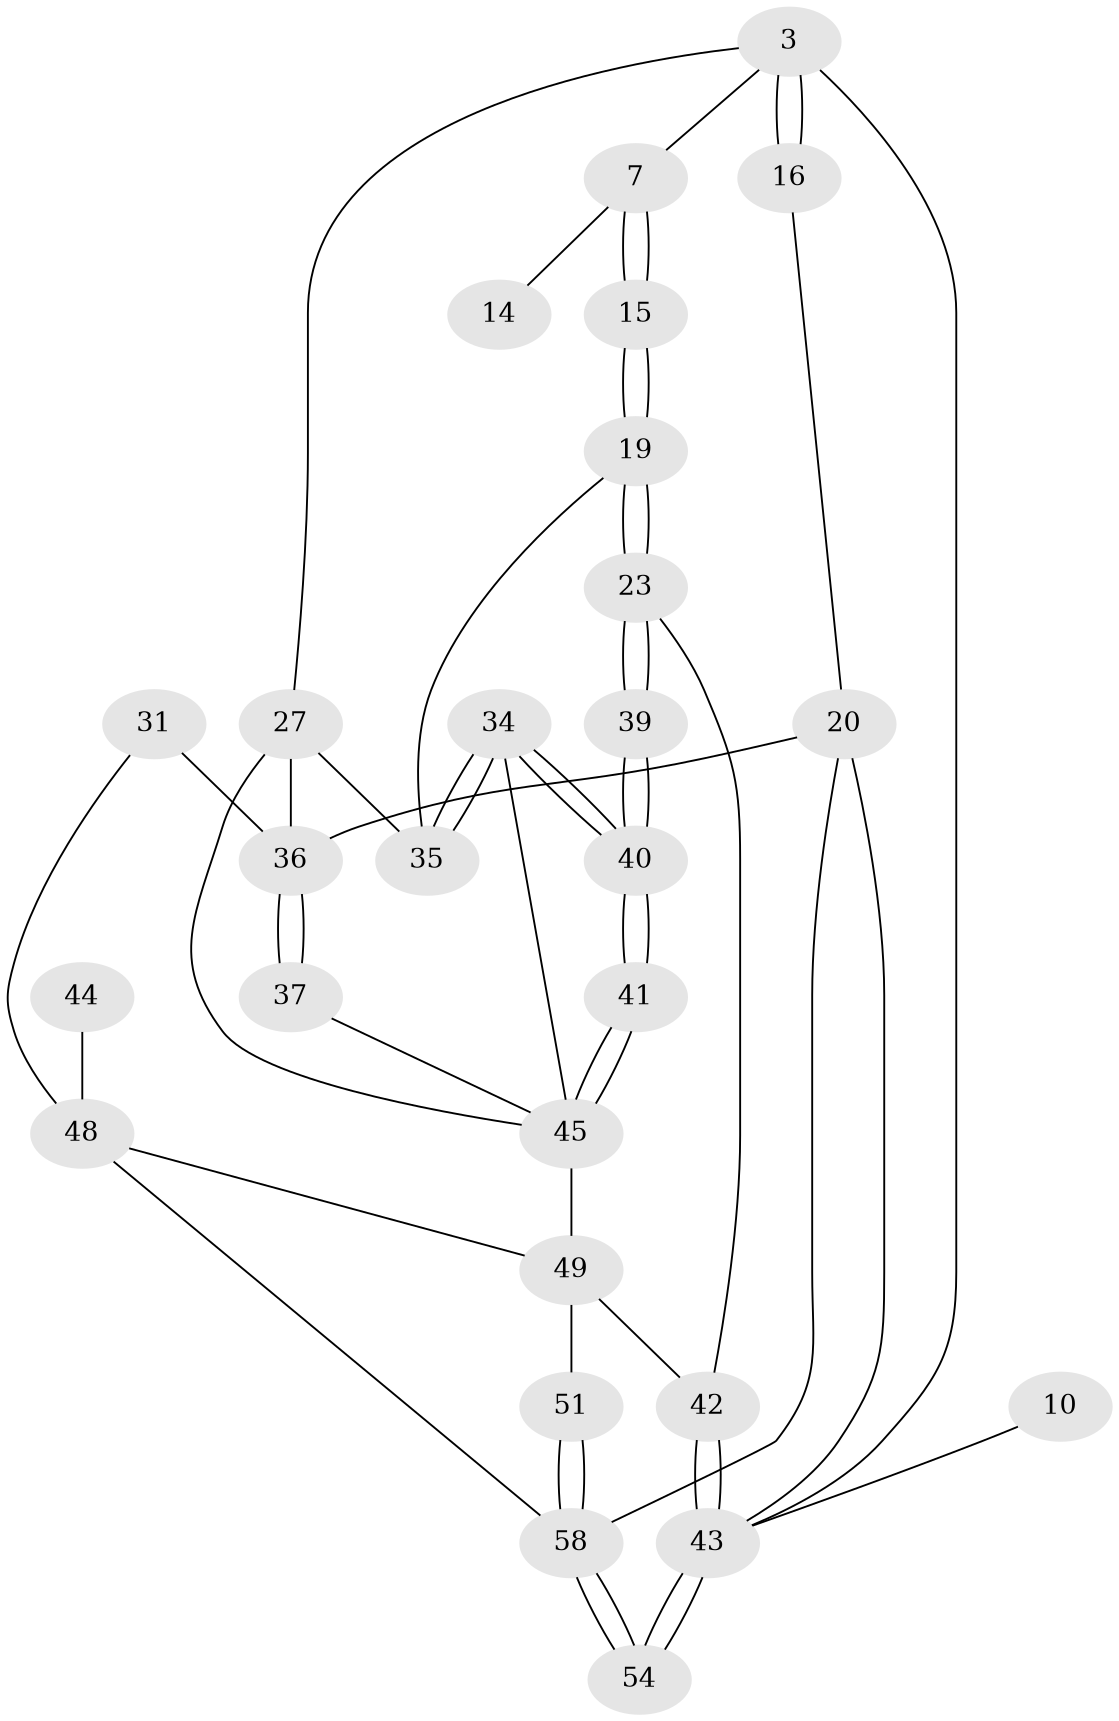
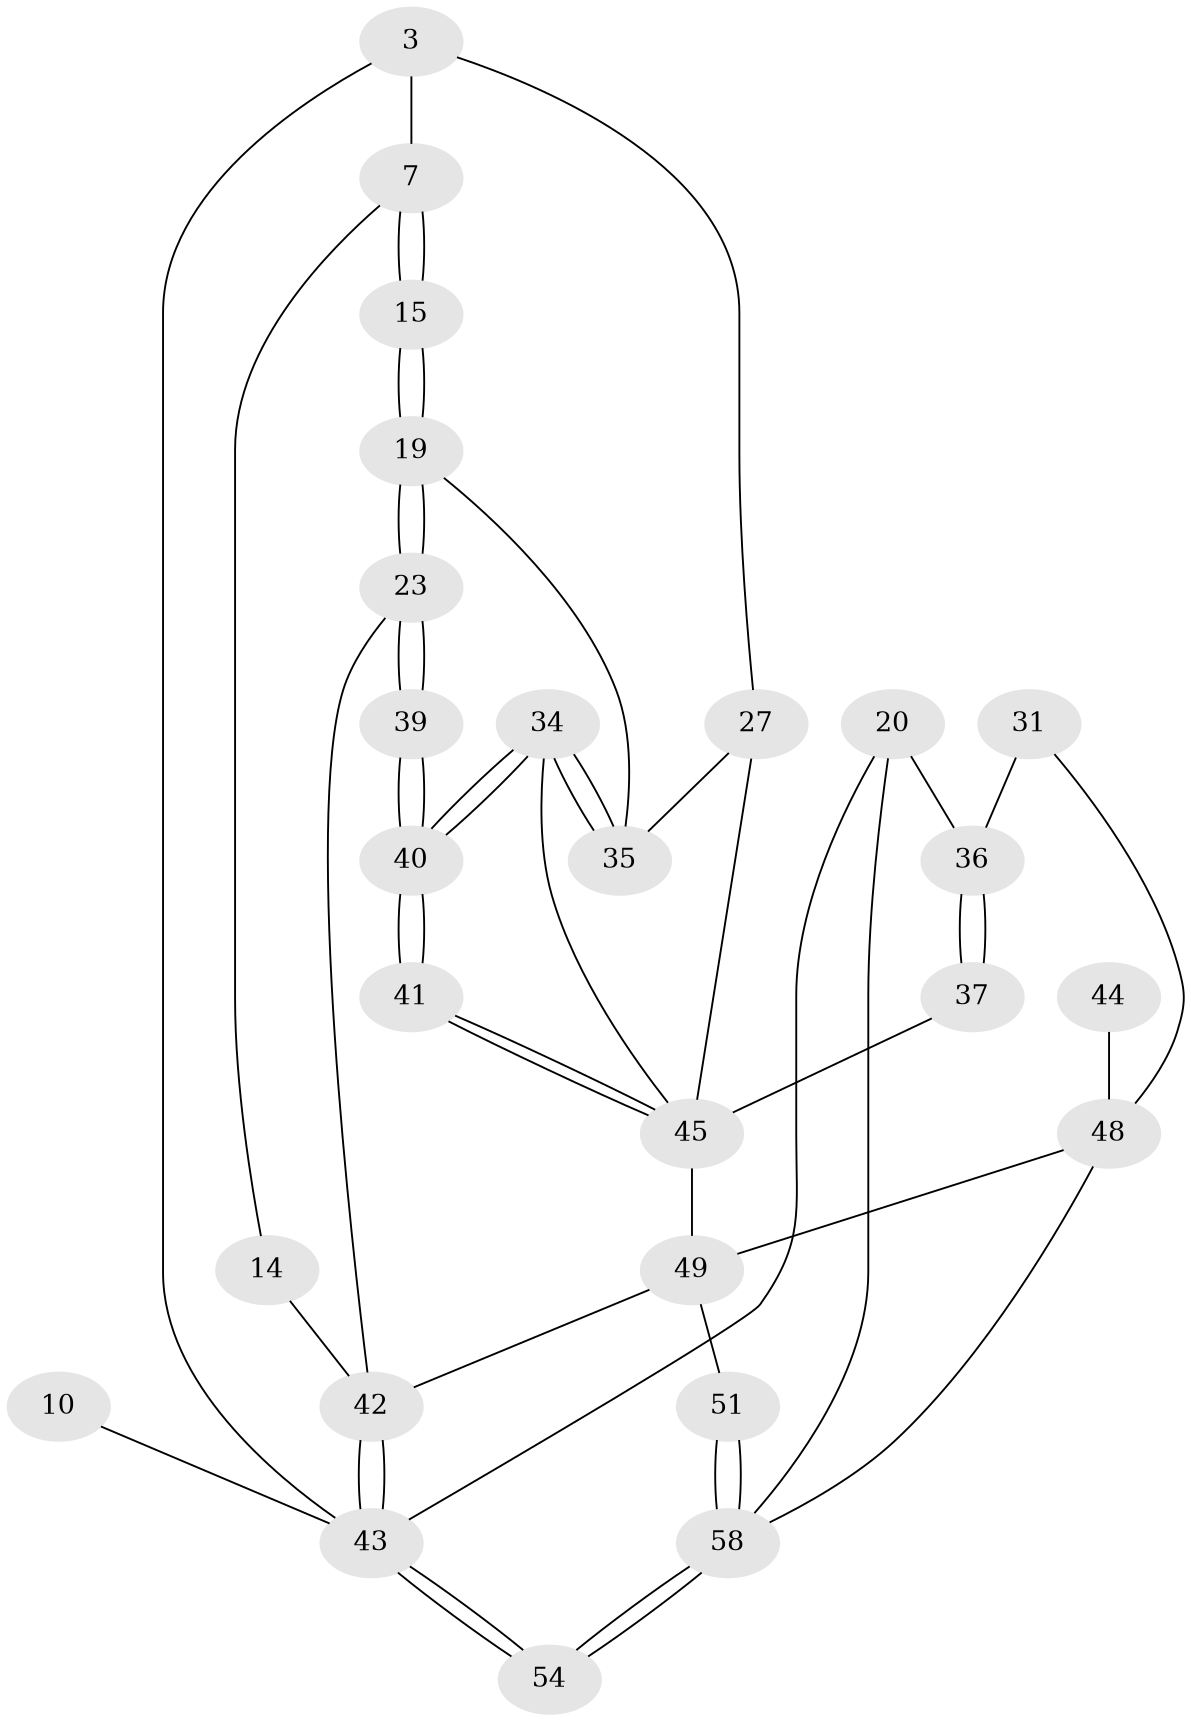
node "16": removed
edge "27" -- "36": removed
edge "14" -- "42": added
